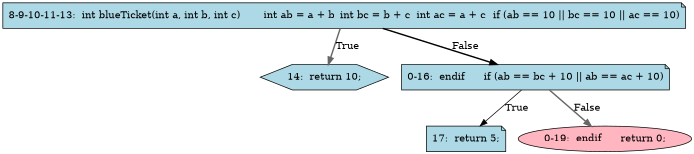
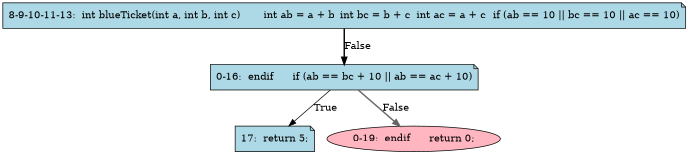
node "14:  return 10;": removed
